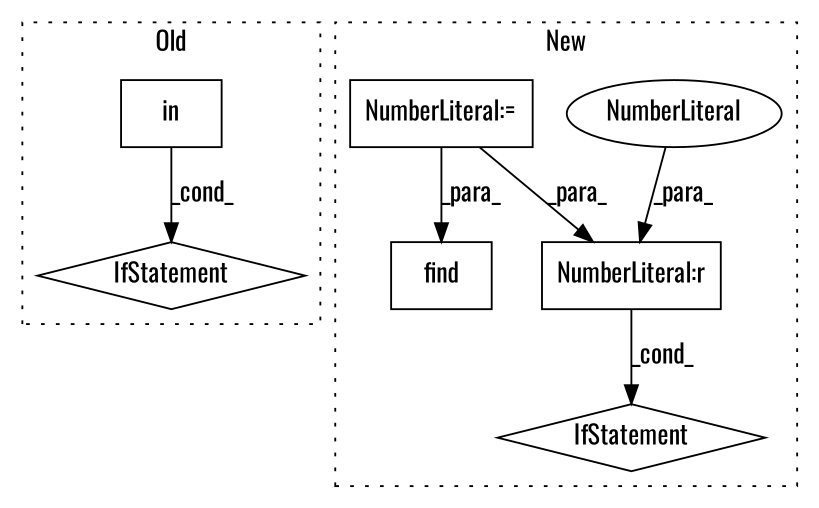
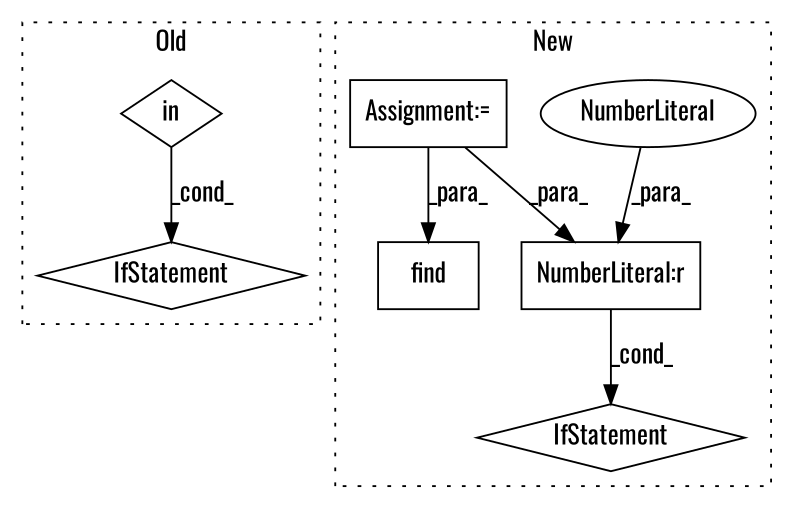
node "in": shape box -> diamond
node "NumberLiteral:=": label "NumberLiteral:=" -> "Assignment:="
